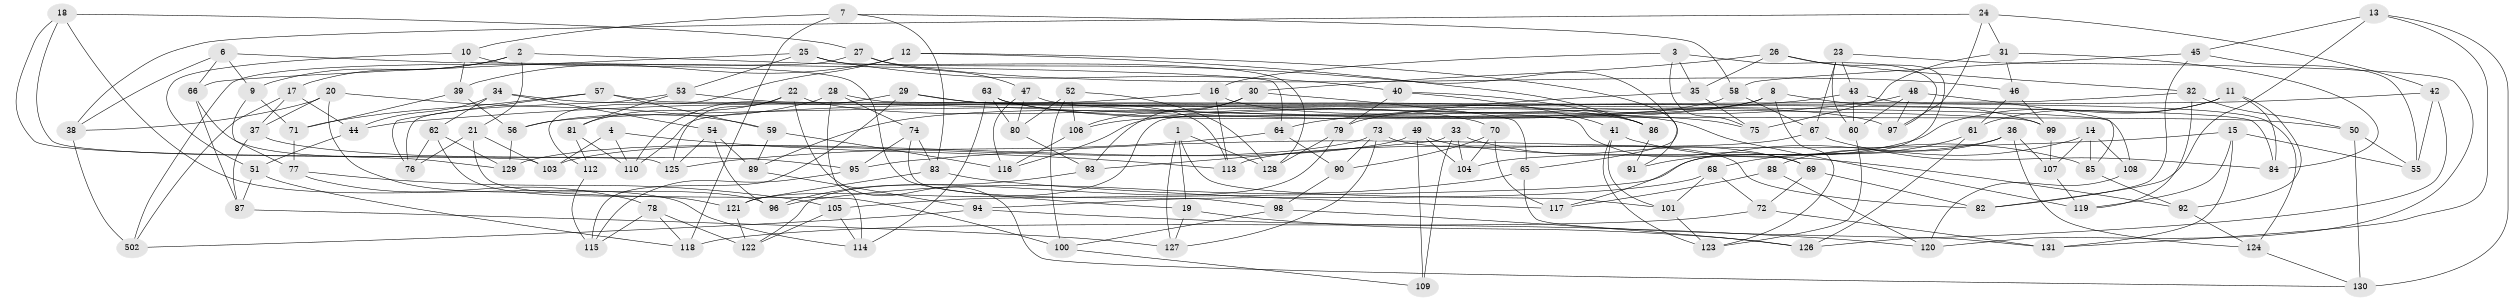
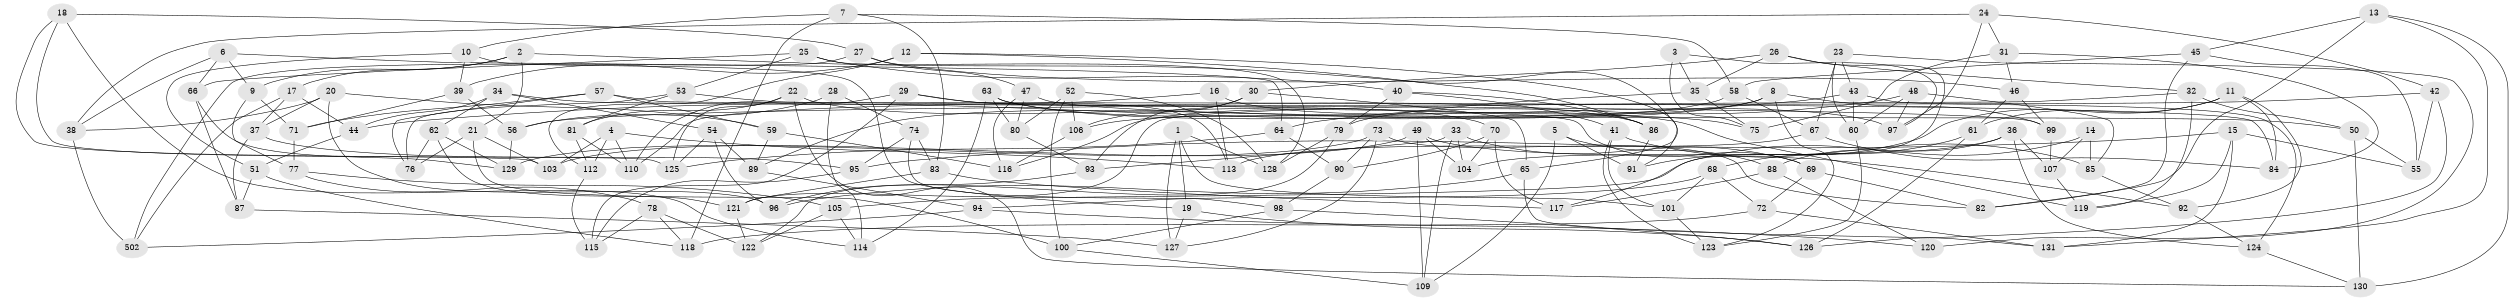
edge "3" -- "16": removed
node "5": added
edge "4" -- "112": added
node "108": removed
